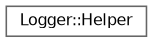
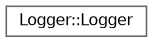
node "Logger::Helper": label "Logger::Helper" -> "Logger::Logger"
